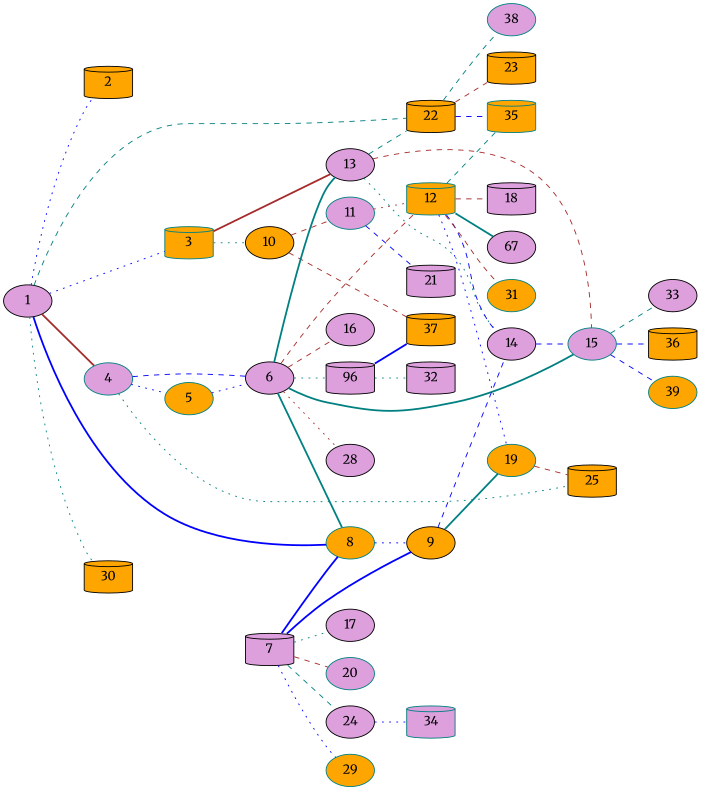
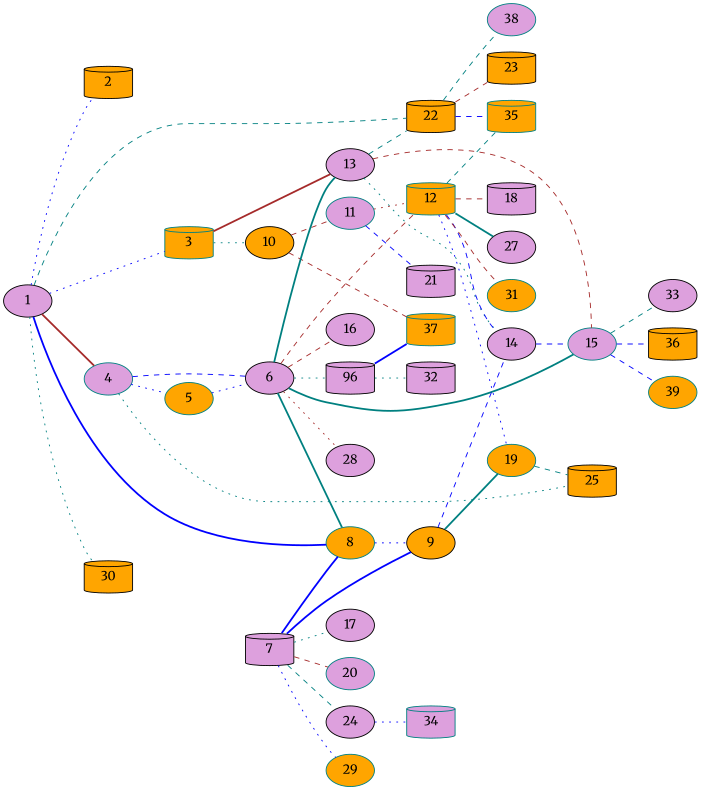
node "67": label "67" -> "27"
node "37": color black -> teal
edge "19" -- "25": color brown -> teal
